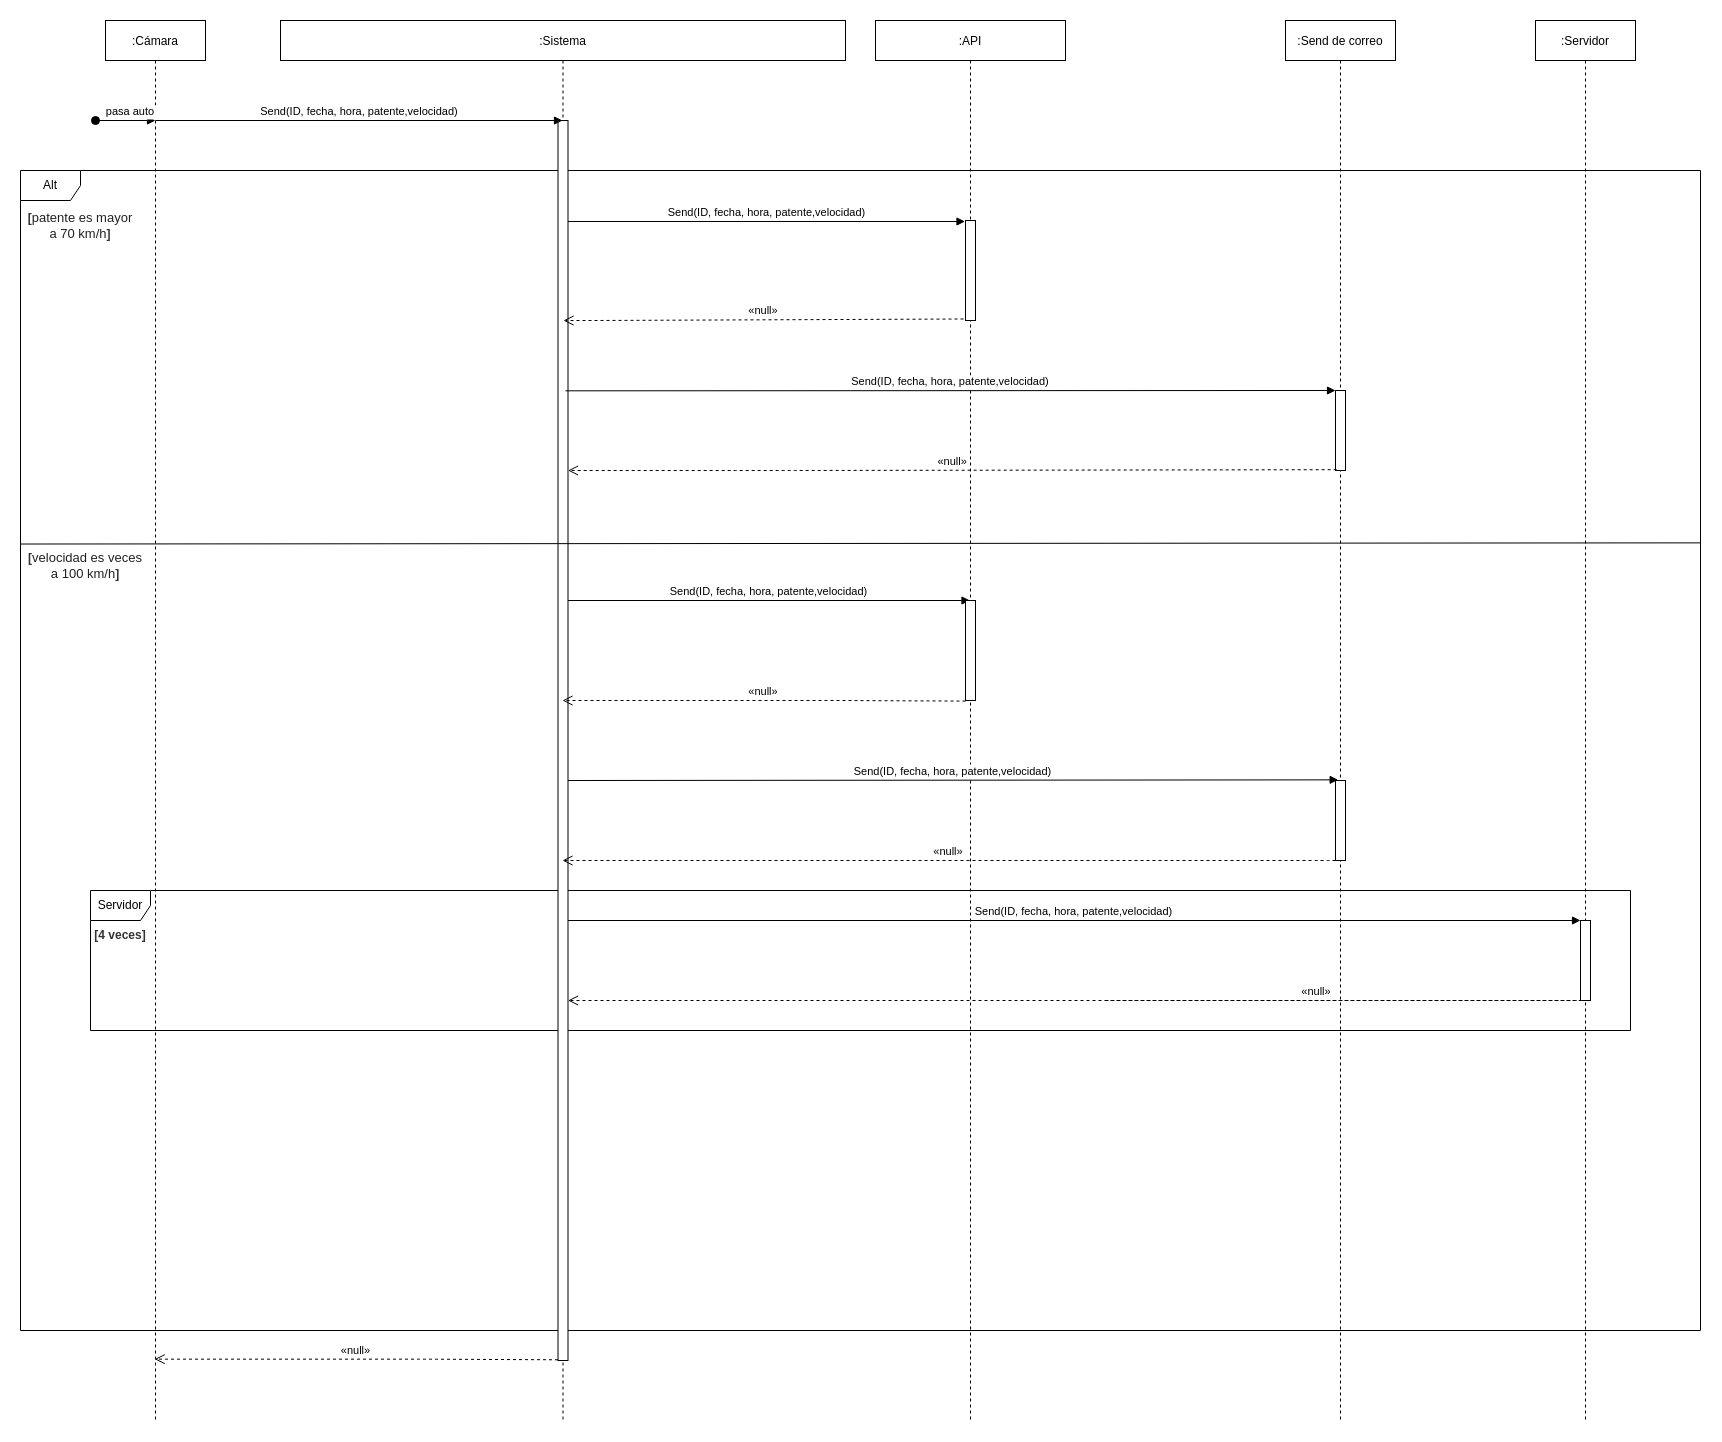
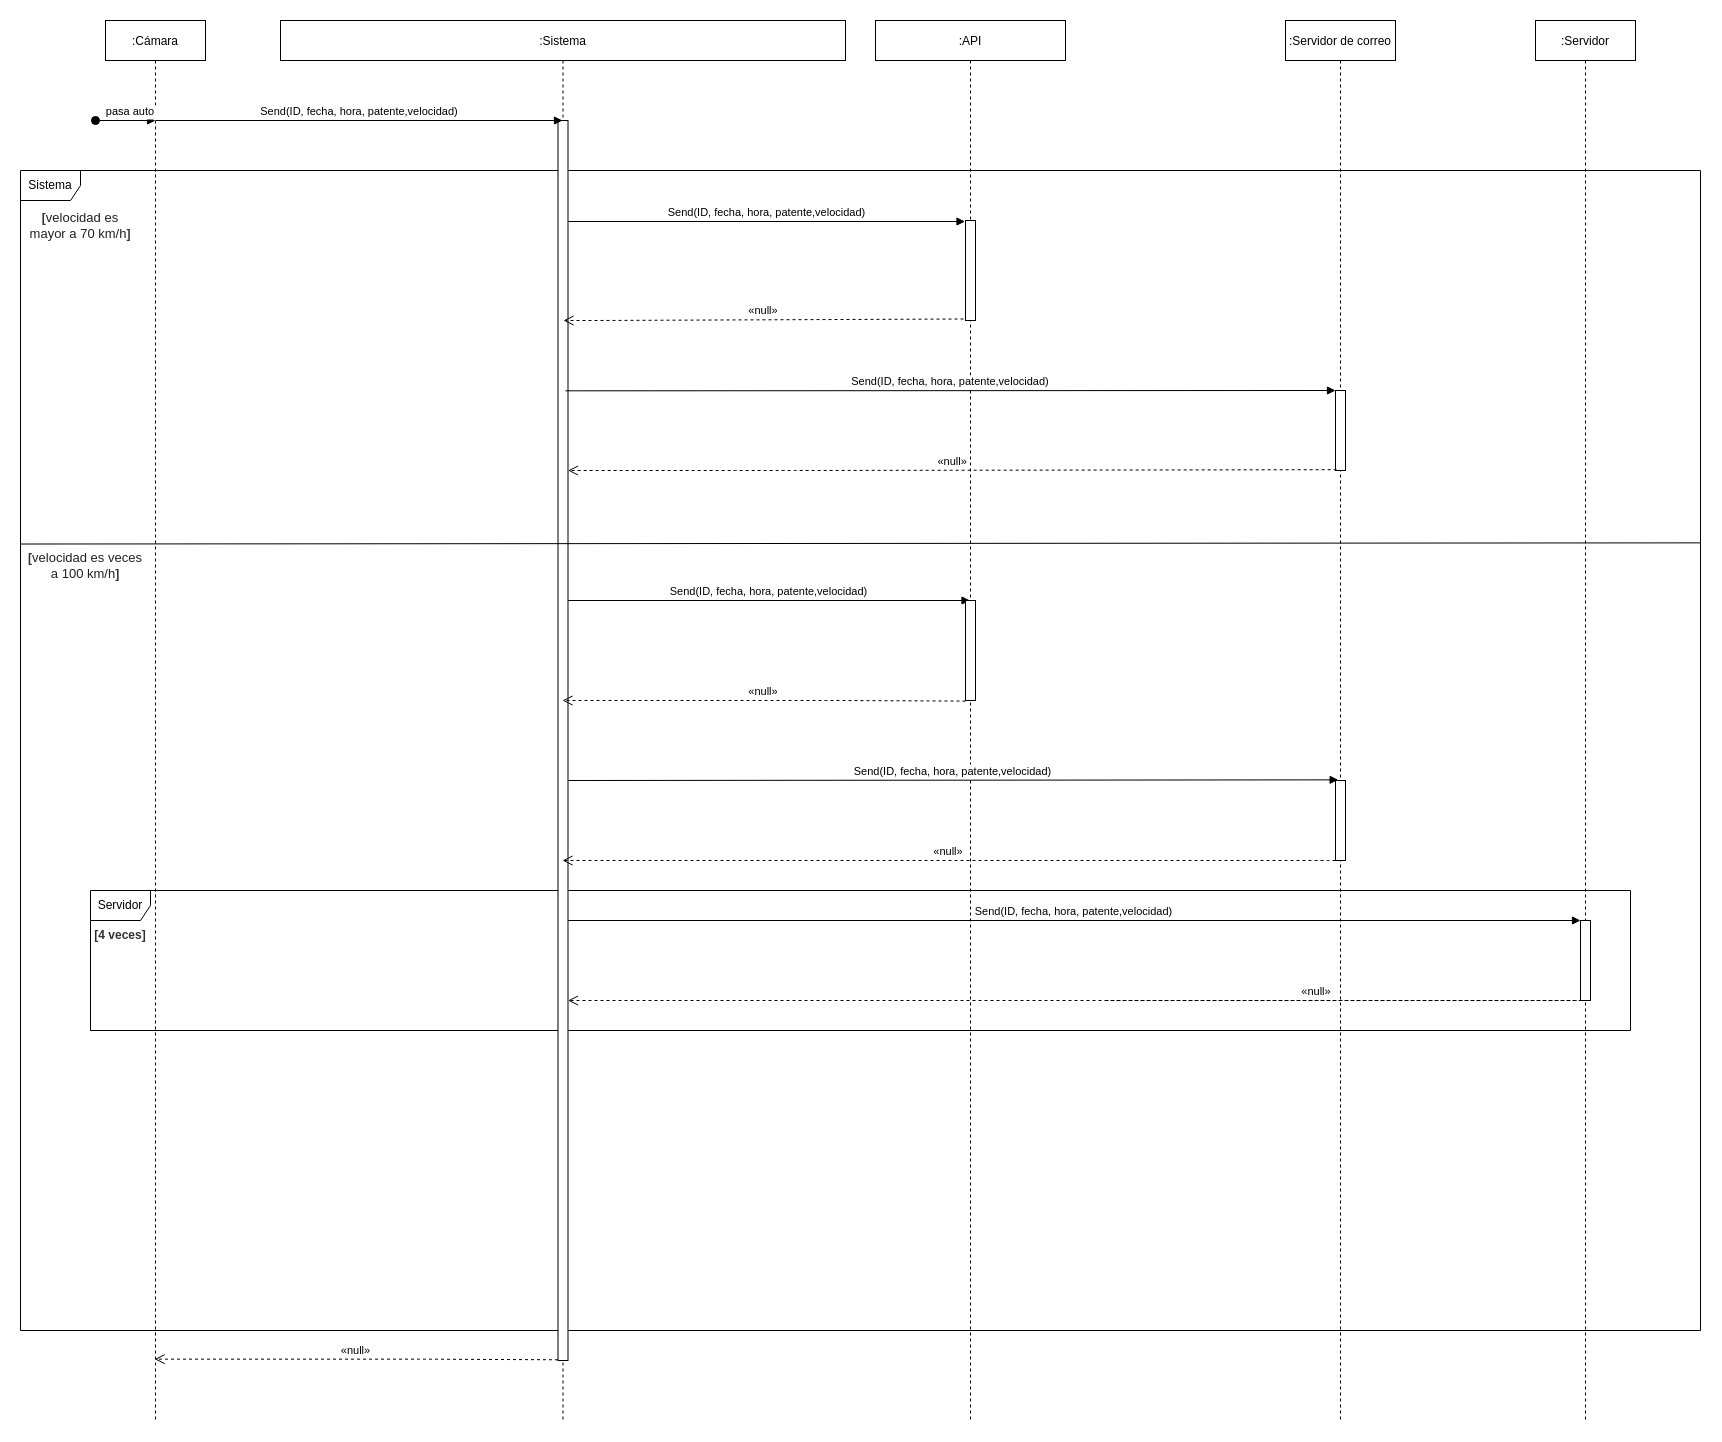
node ":Send de correo": label ":Send de correo" -> ":Servidor de correo"
node "Alt": label "Alt" -> "Sistema"
node "[patente es mayor a 70 km/h]": label "[patente es mayor a 70 km/h]" -> "[velocidad es mayor a 70 km/h]"
